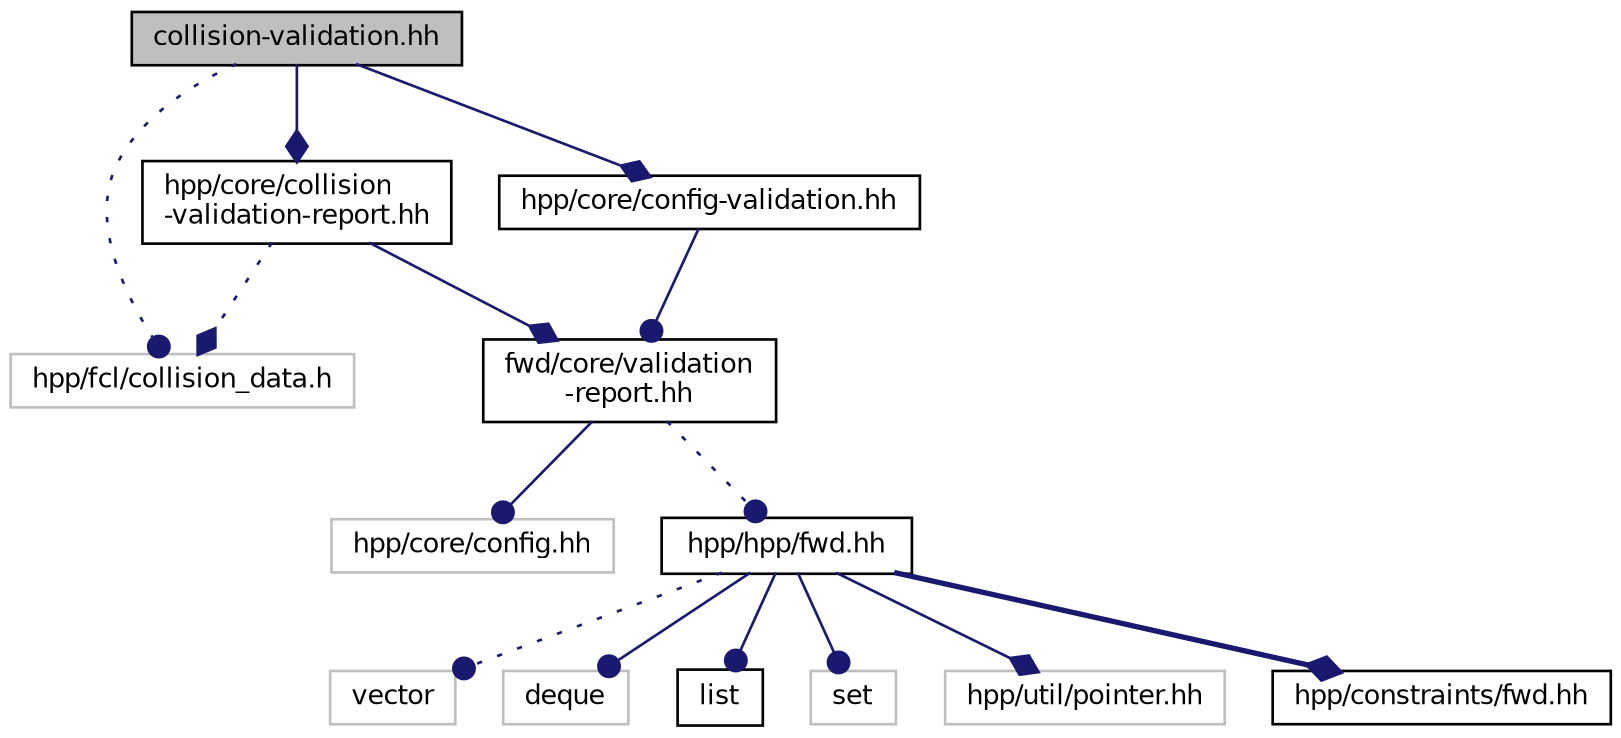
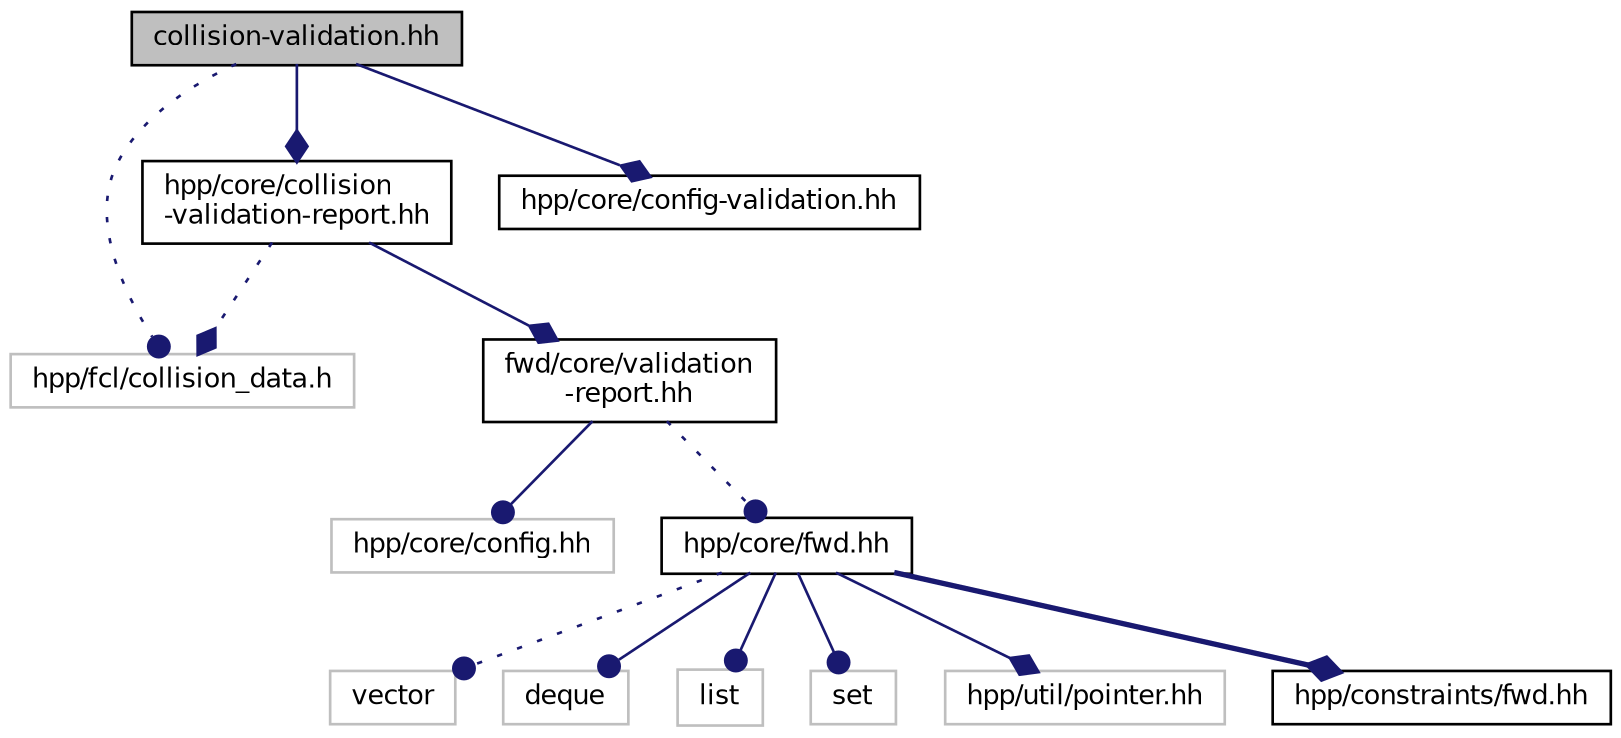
edge "hpp/core/config-validation.hh" -> "fwd/core/validation -report.hh": removed
node "hpp/hpp/fwd.hh": label "hpp/hpp/fwd.hh" -> "hpp/core/fwd.hh"
node "list": color black -> grey75
